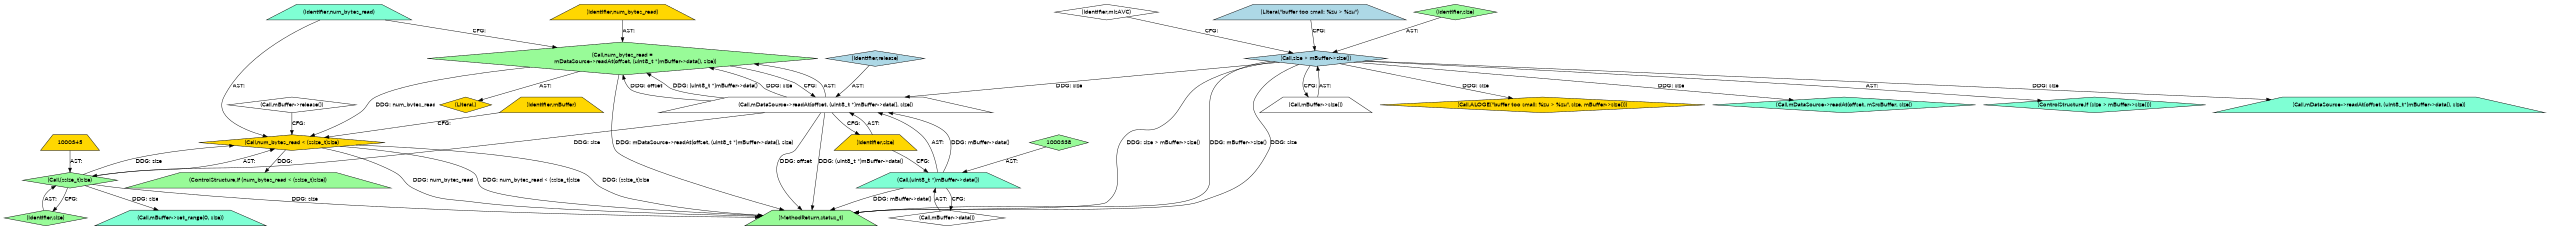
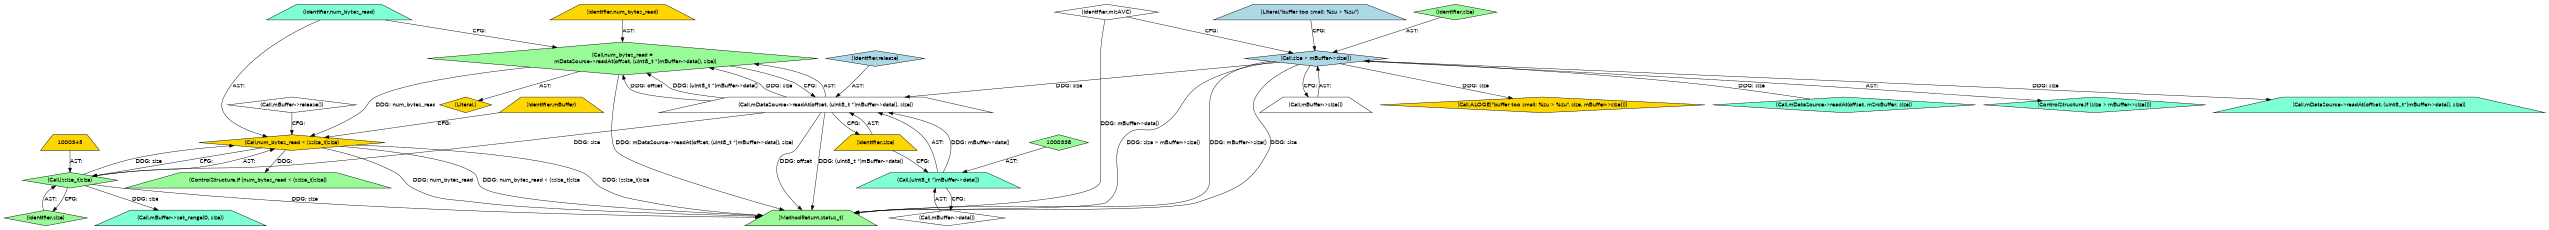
edge "(Call,size > mBuffer->size())" -> "(Call,mDataSource->readAt(offset, mSrcBuffer, size))": reversed
edge "(Call,num_bytes_read < (ssize_t)size)" -> "(Call,(ssize_t)size)": added, label "CFG:"
edge "(Call,(uint8_t *)mBuffer->data())" -> "(MethodReturn,status_t)": now "(Identifier,mIsAVC)" -> "(MethodReturn,status_t)"
